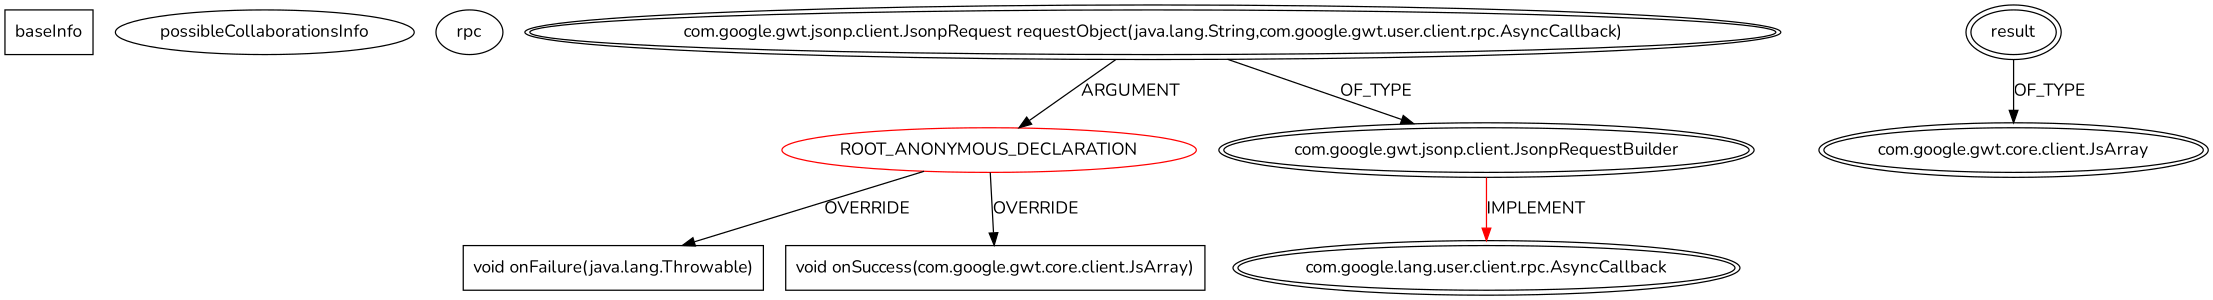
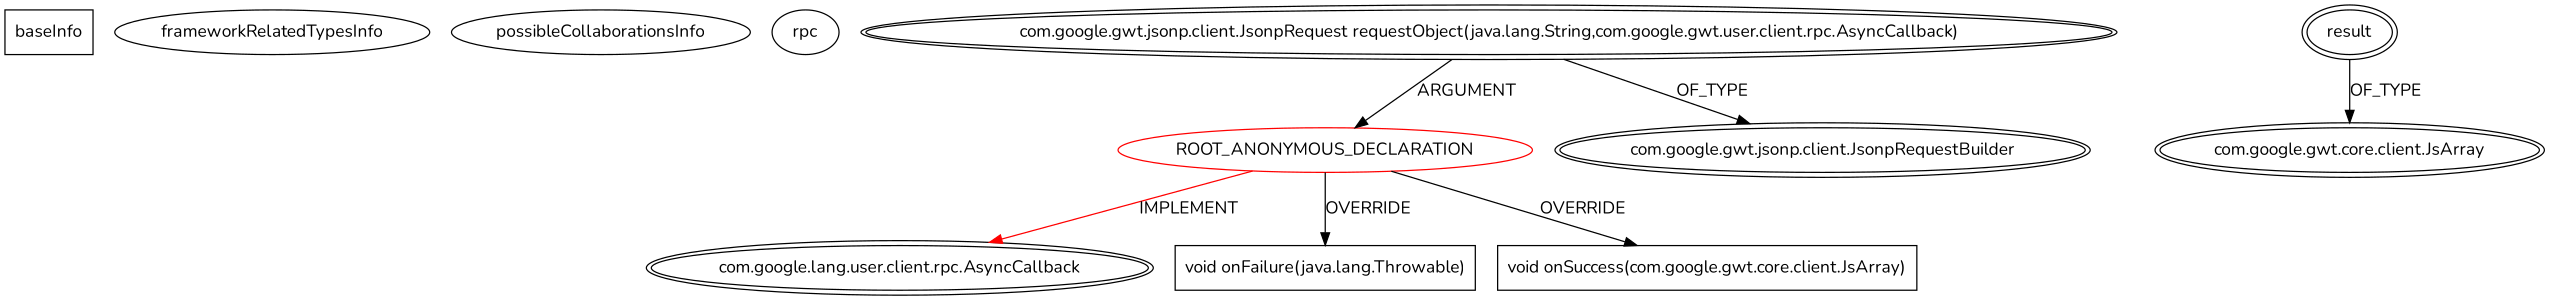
node "frameworkRelatedTypesInfo": added
edge "com.google.gwt.jsonp.client.JsonpRequestBuilder" -> "com.google.lang.user.client.rpc.AsyncCallback": now "ROOT_ANONYMOUS_DECLARATION" -> "com.google.lang.user.client.rpc.AsyncCallback"
